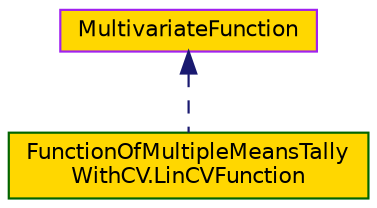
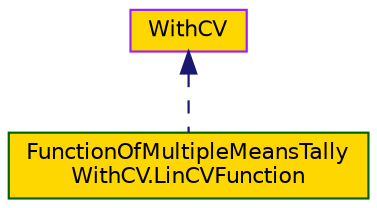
node "MultivariateFunction": label "MultivariateFunction" -> "WithCV"
